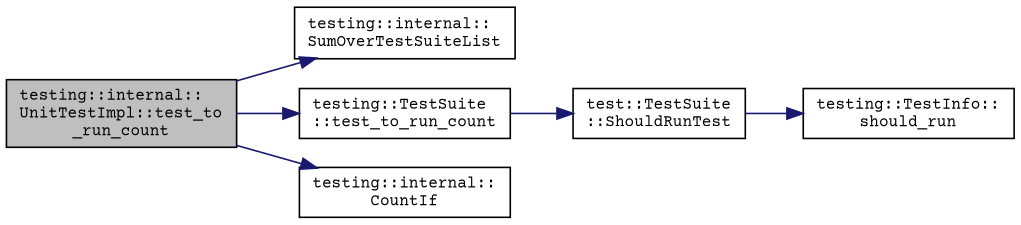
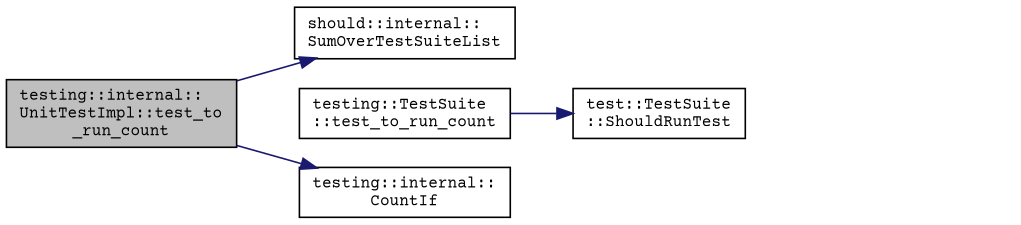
node "testing::internal:: SumOverTestSuiteList": label "testing::internal:: SumOverTestSuiteList" -> "should::internal:: SumOverTestSuiteList"
edge "testing::internal:: UnitTestImpl::test_to _run_count" -> "testing::TestSuite ::test_to_run_count": removed
node "testing::TestInfo:: should_run": removed
